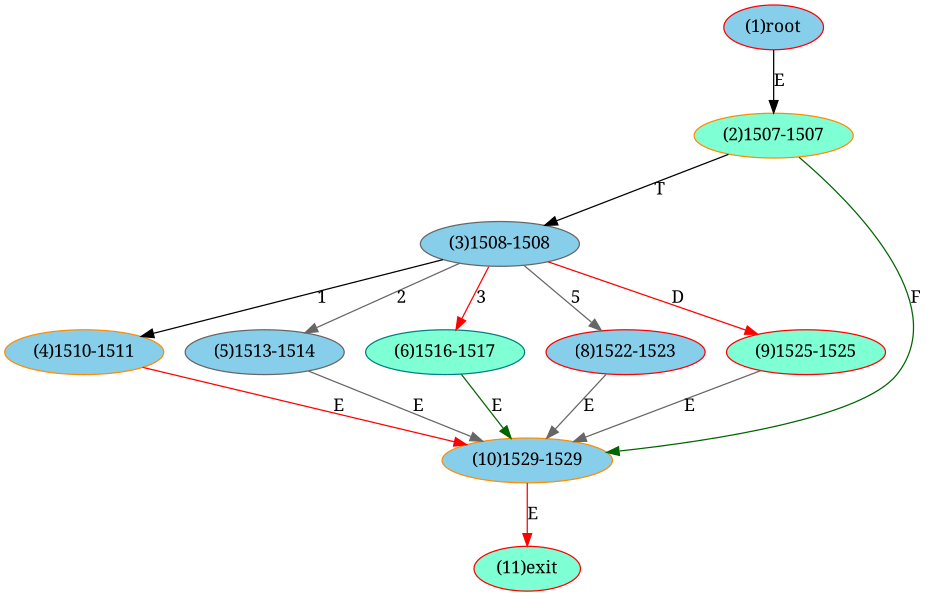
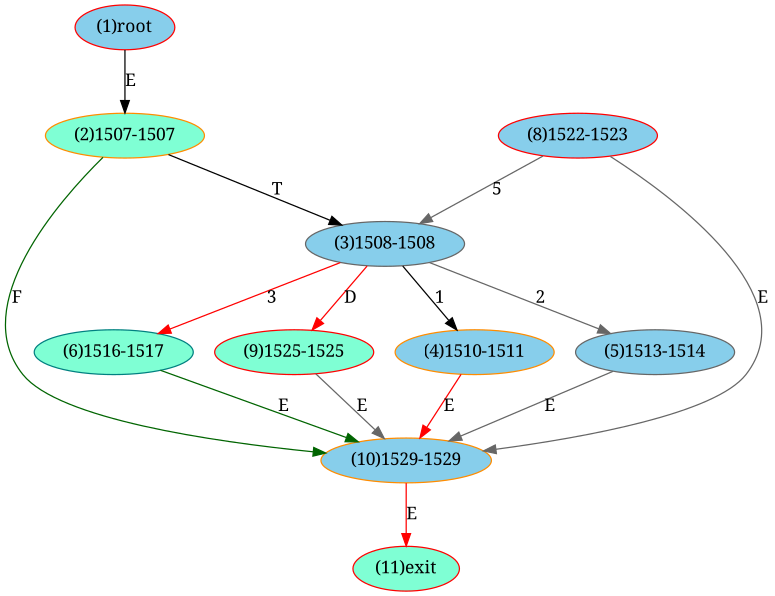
edge "(3)1508-1508" -> "(8)1522-1523": reversed
